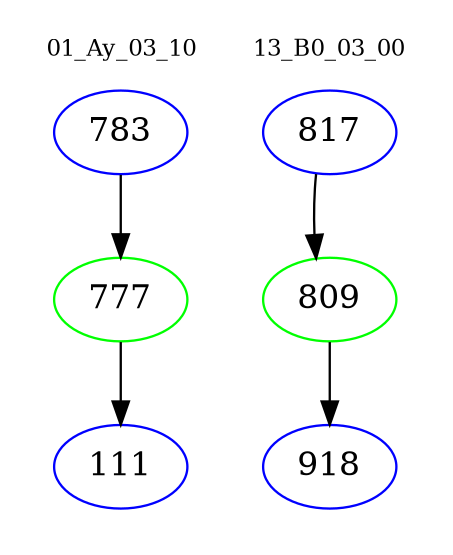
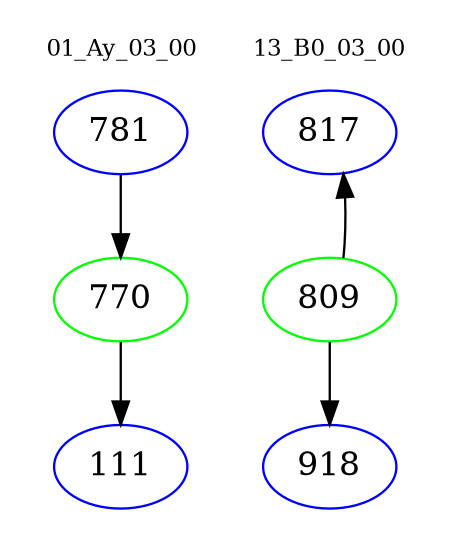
cluster "01_Ay_03_10": label "01_Ay_03_10" -> "01_Ay_03_00"
node "783": label "783" -> "781"
edge "817" -> "809": reversed
node "777": label "777" -> "770"
